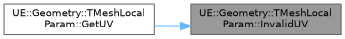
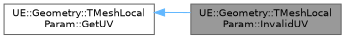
edge "UE::Geometry::TMeshLocal Param::GetUV" -> "UE::Geometry::TMeshLocal Param::InvalidUV": reversed
